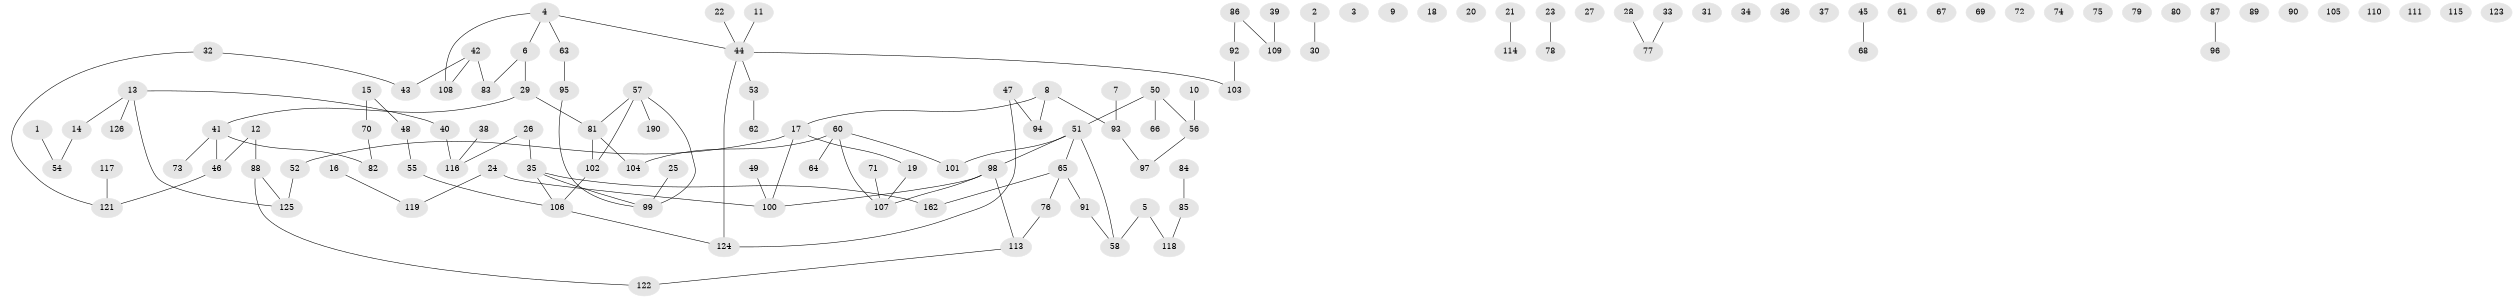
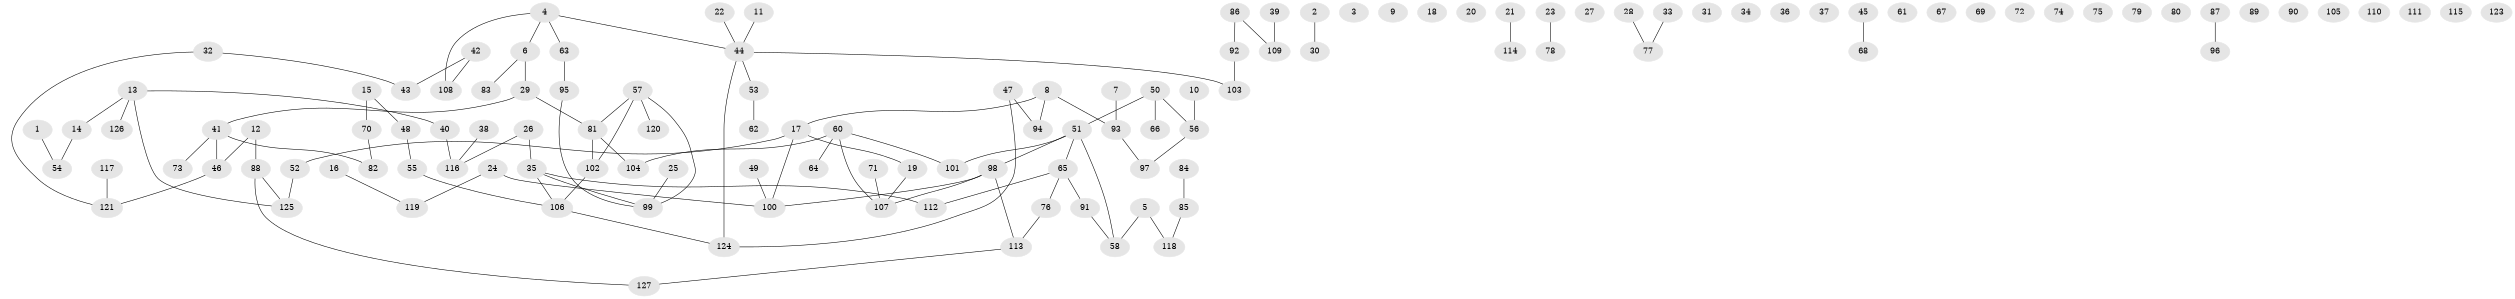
edge "42" -- "83": removed
node "190": label "190" -> "120"
node "162": label "162" -> "112"
node "122": label "122" -> "127"
